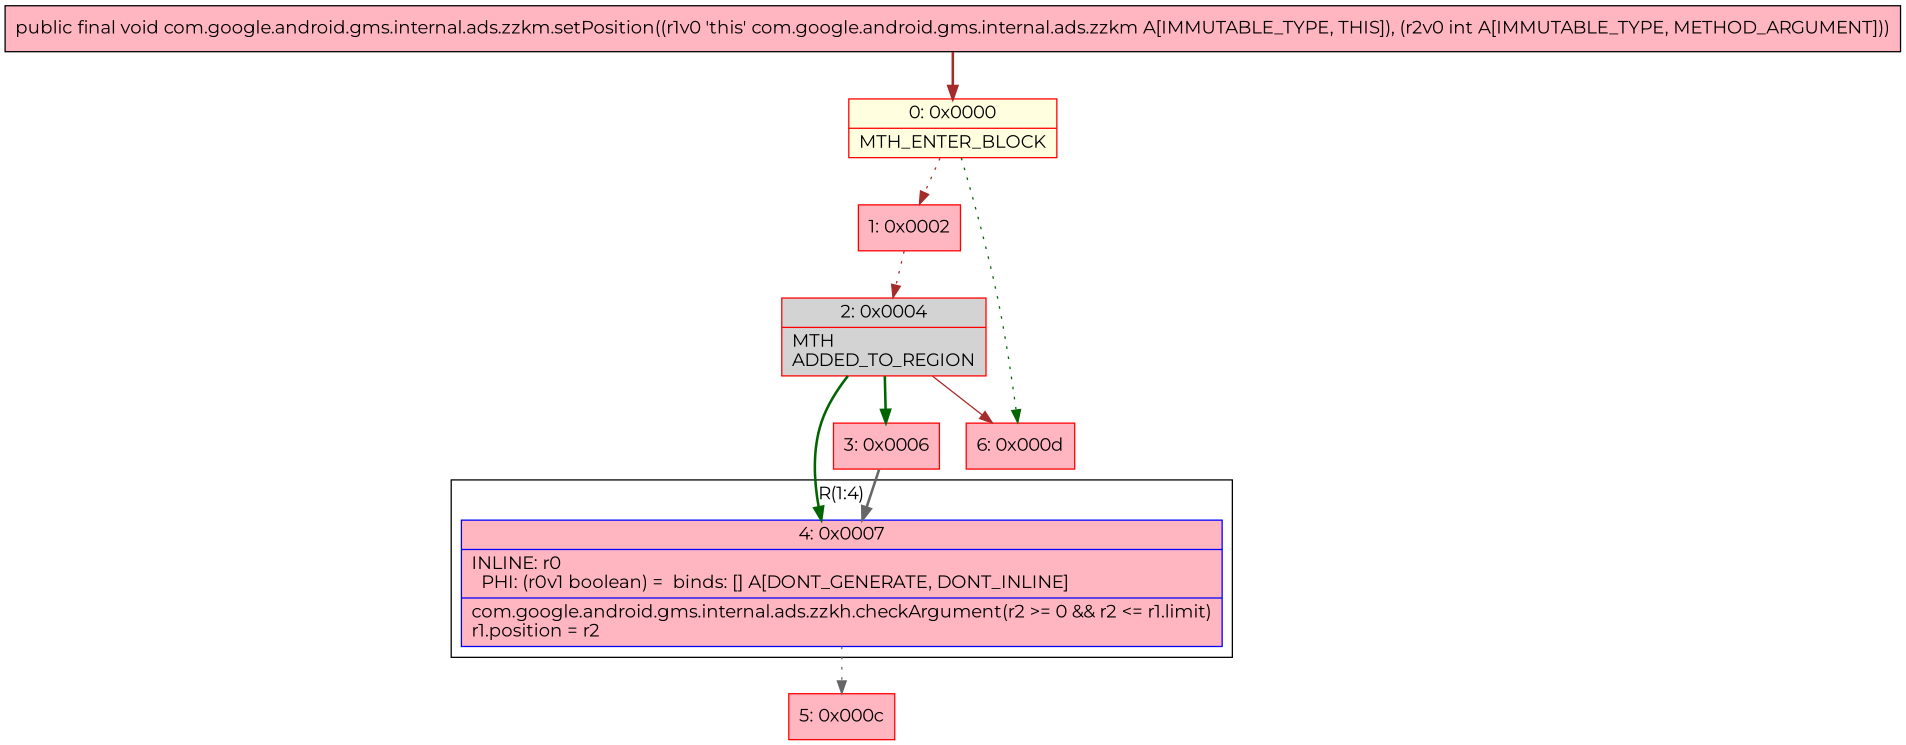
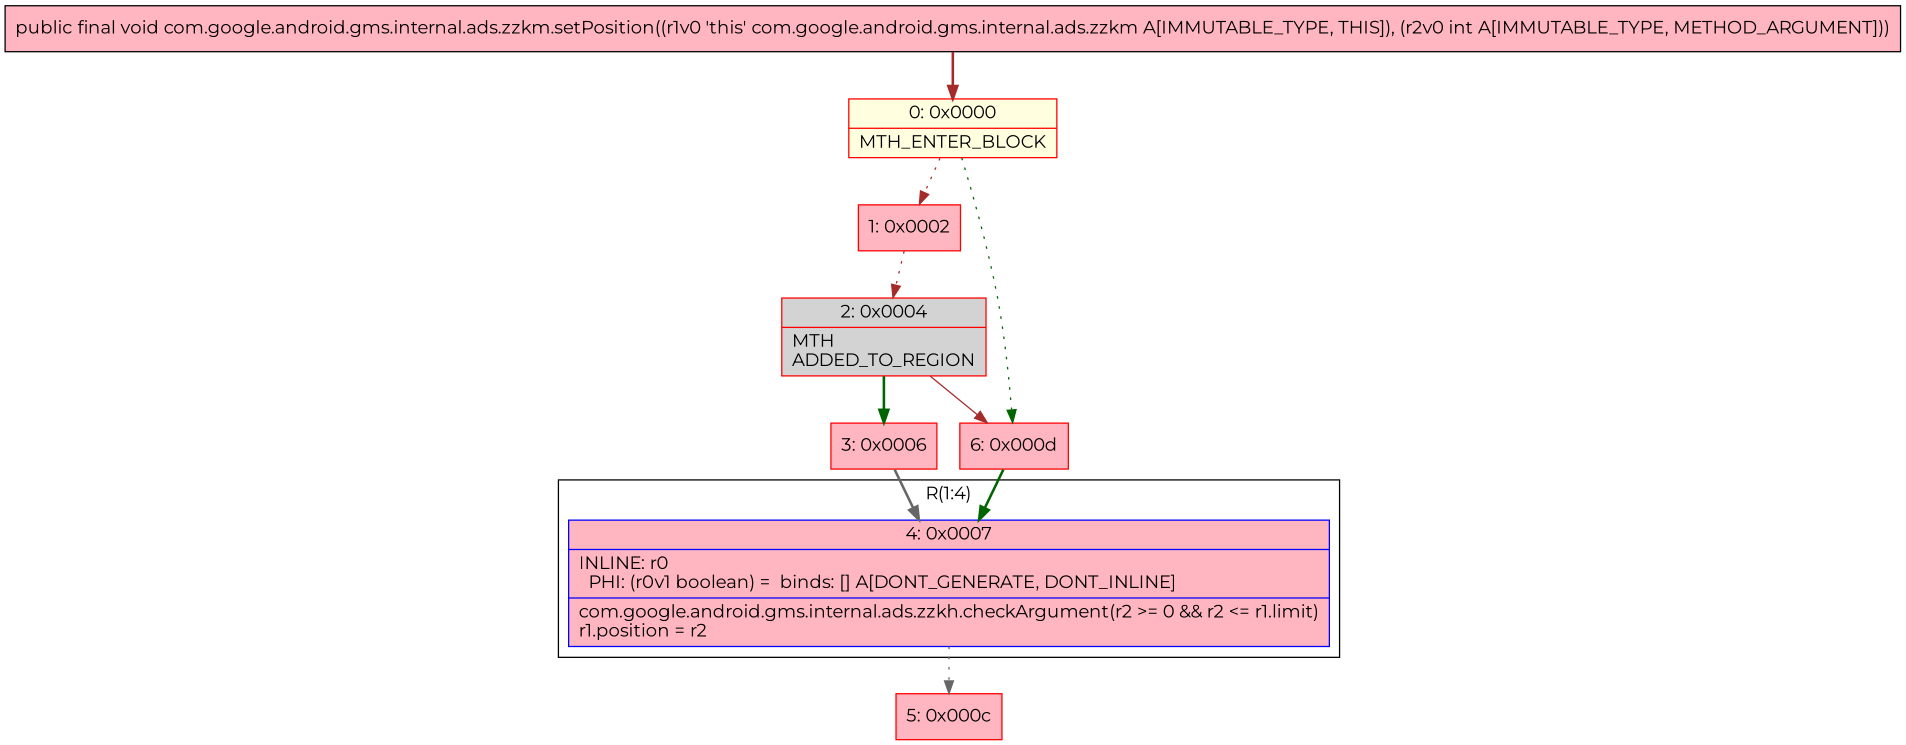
edge "2: 0x0004" -> "4: 0x0007": now "6: 0x000d" -> "4: 0x0007"
